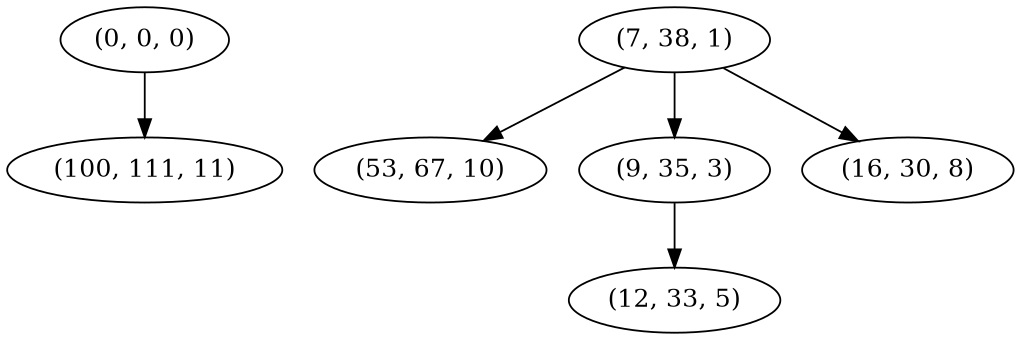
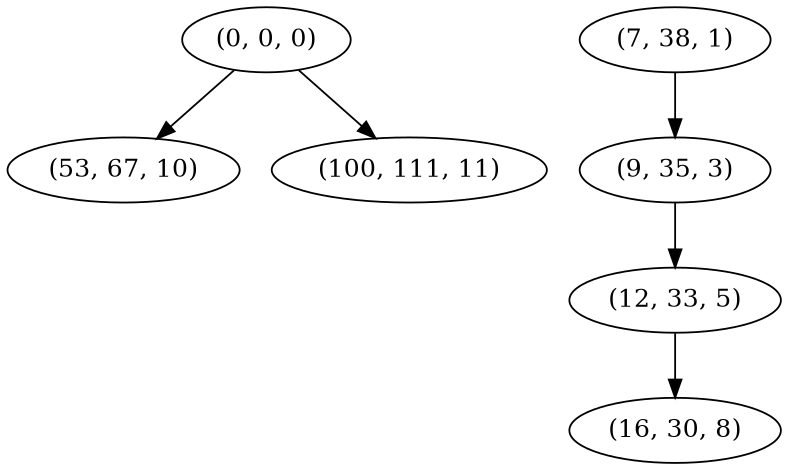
edge "(7, 38, 1)" -> "(53, 67, 10)": now "(0, 0, 0)" -> "(53, 67, 10)"
edge "(7, 38, 1)" -> "(16, 30, 8)": now "(12, 33, 5)" -> "(16, 30, 8)"
